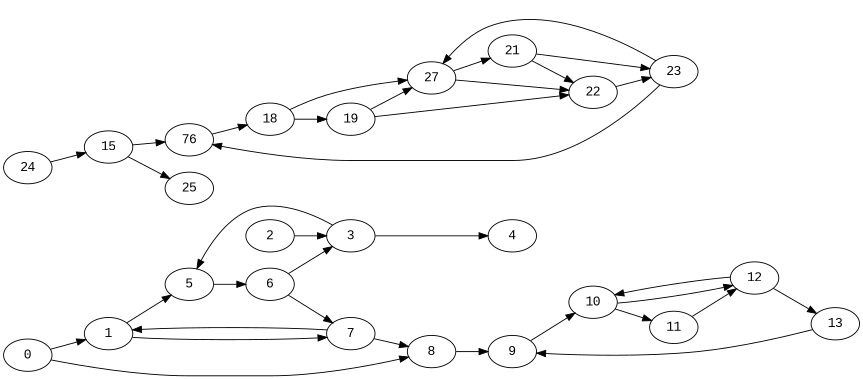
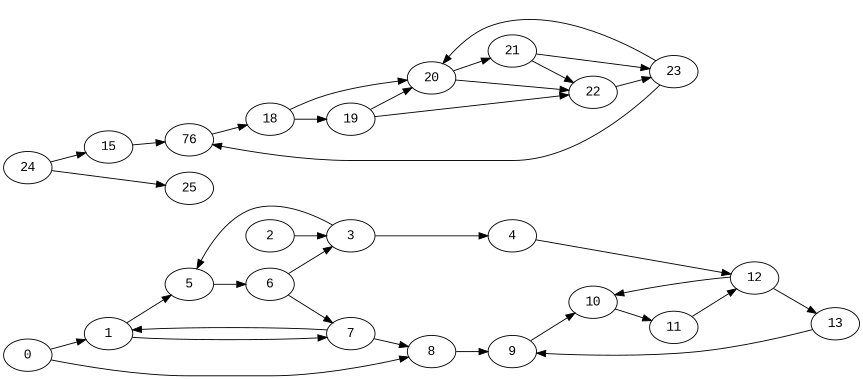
node "27": label "27" -> "20"
edge "15" -> "25": now "24" -> "25"
edge "10" -> "12": now "4" -> "12"
